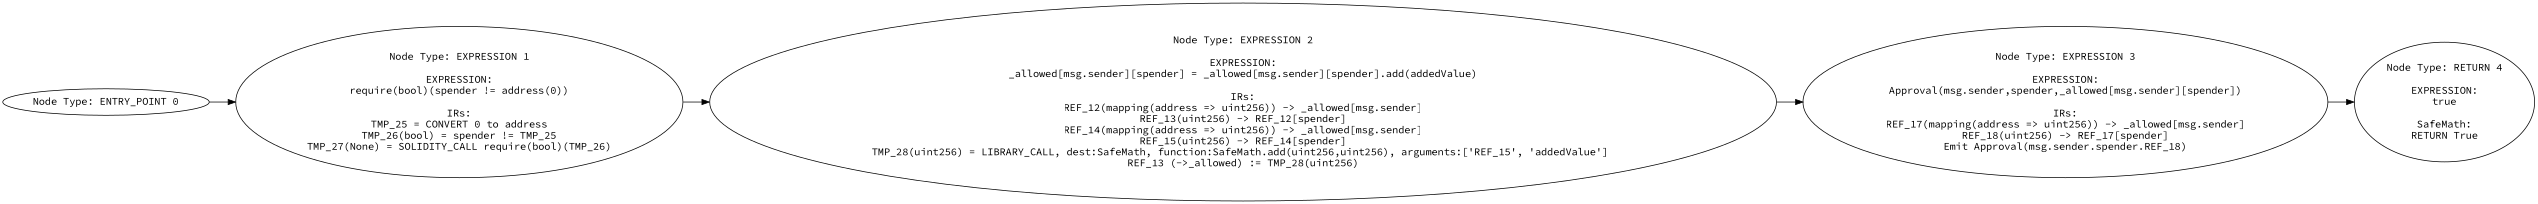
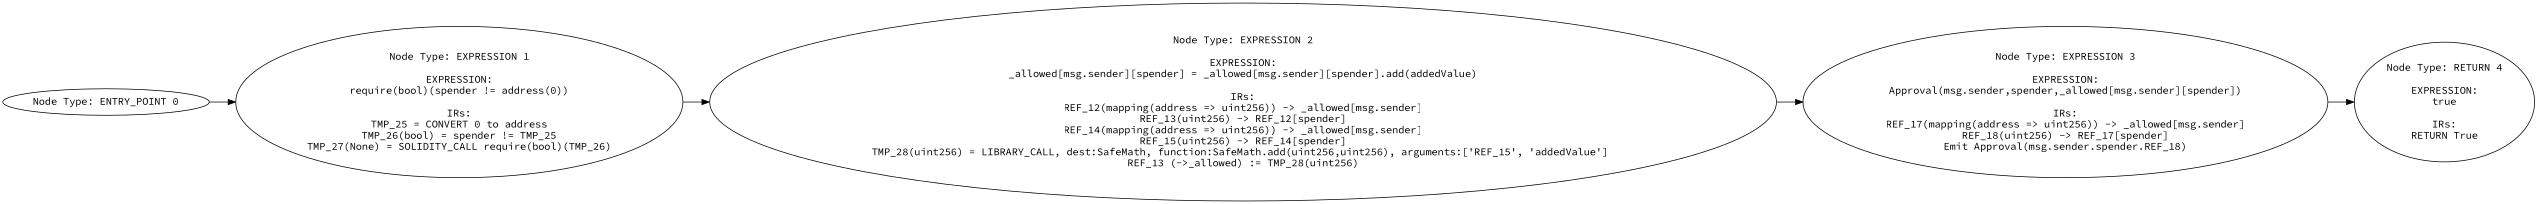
node "Node Type: RETURN 4 EXPRESSION: true SafeMath: RETURN True": label "Node Type: RETURN 4 EXPRESSION: true SafeMath: RETURN True" -> "Node Type: RETURN 4 EXPRESSION: true IRs: RETURN True"
